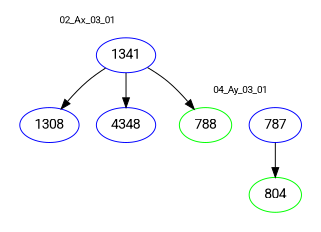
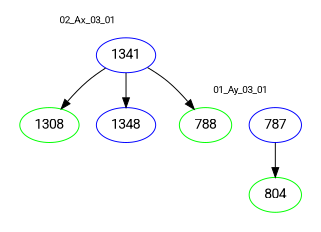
cluster "04_Ay_03_01": label "04_Ay_03_01" -> "01_Ay_03_01"
node "1308": color blue -> green
node "4348": label "4348" -> "1348"
